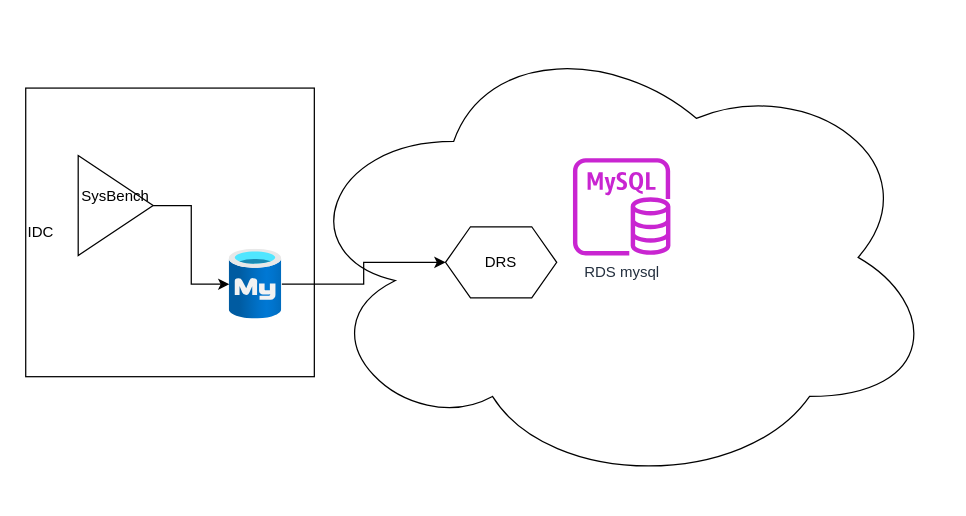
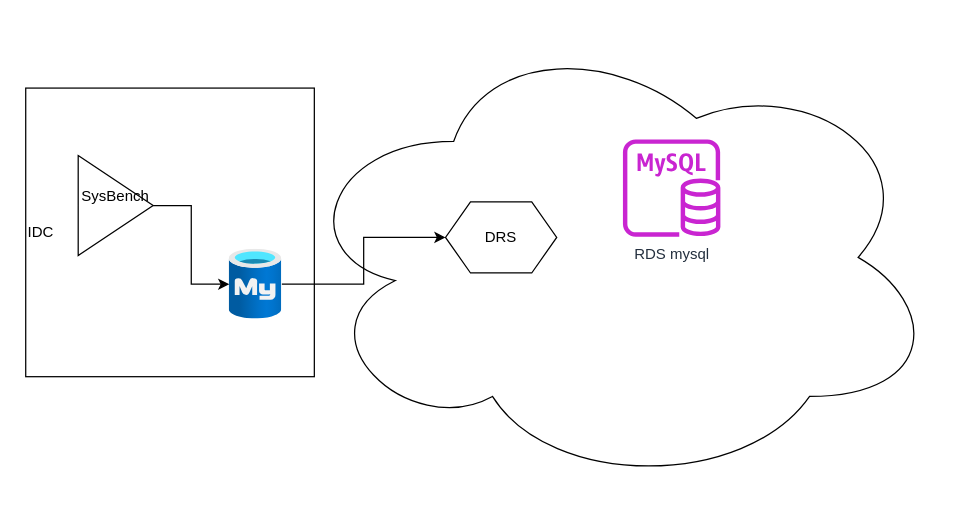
node "RDS mysql": moved (622, 207) -> (672, 188)
node "DRS": moved (501, 263) -> (501, 238)
